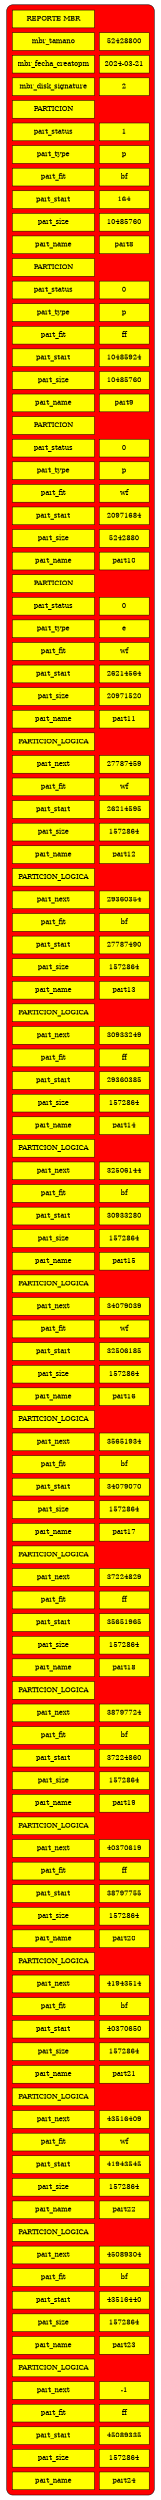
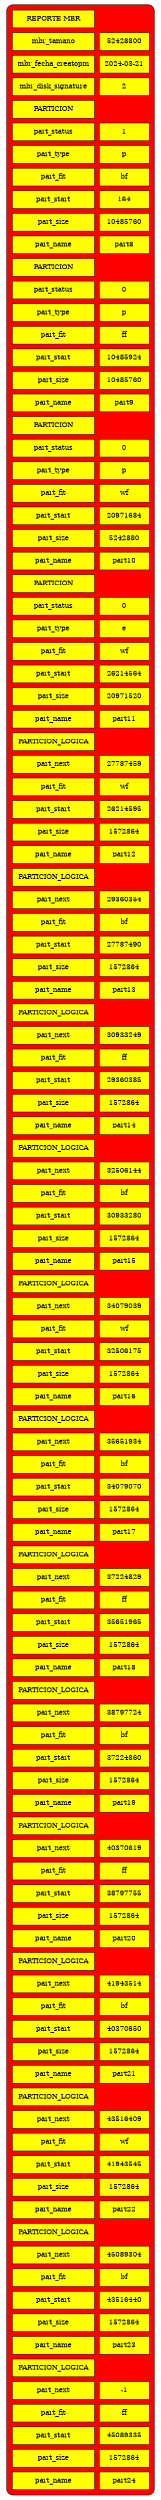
node "REPORTE MBR": text "32506185" -> "32506175"
